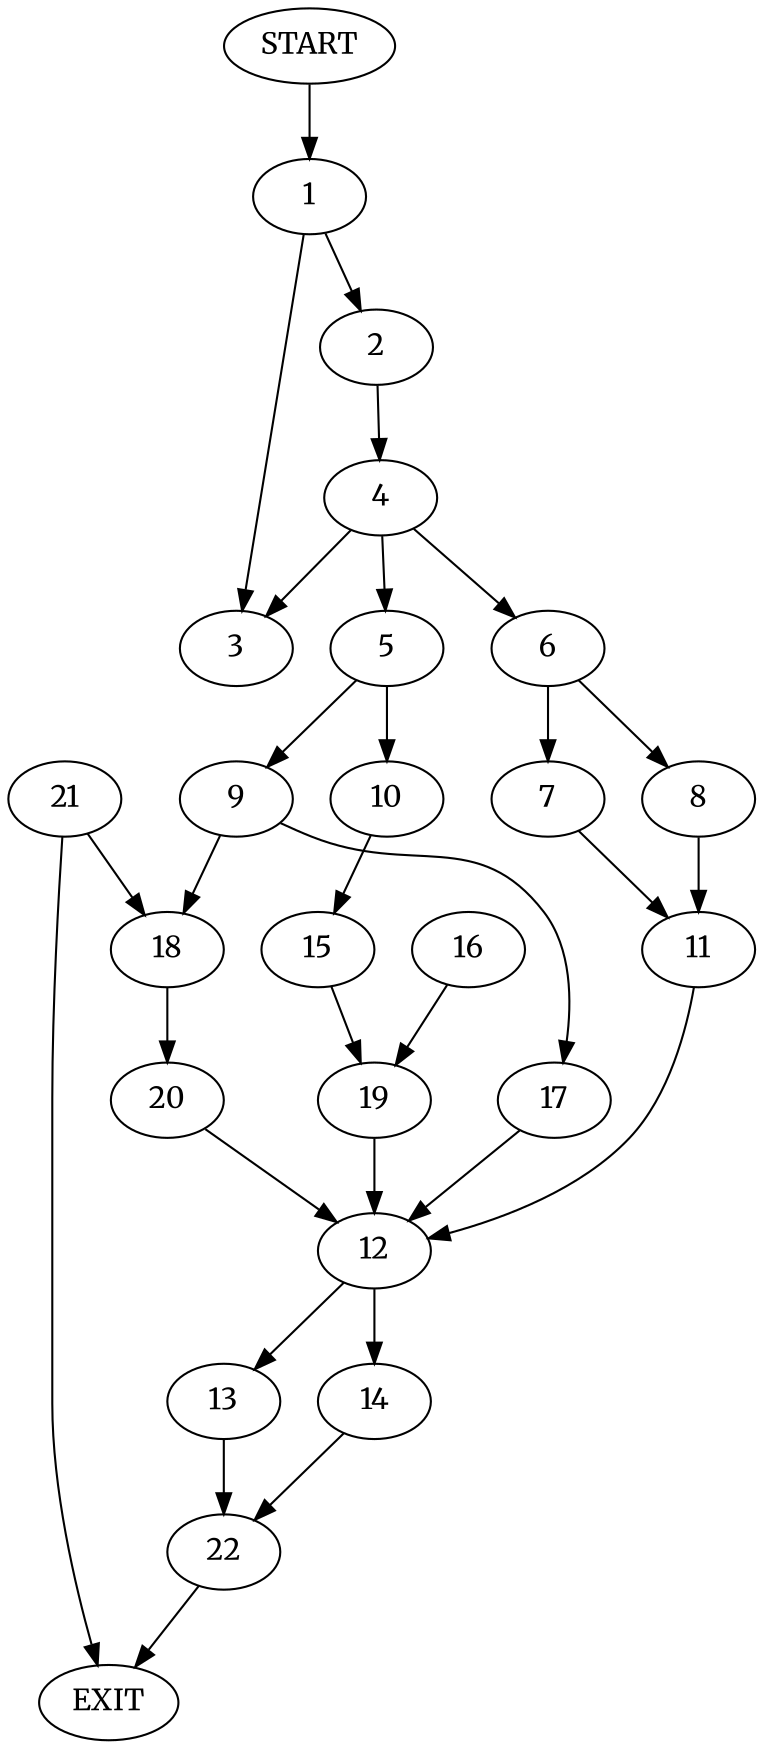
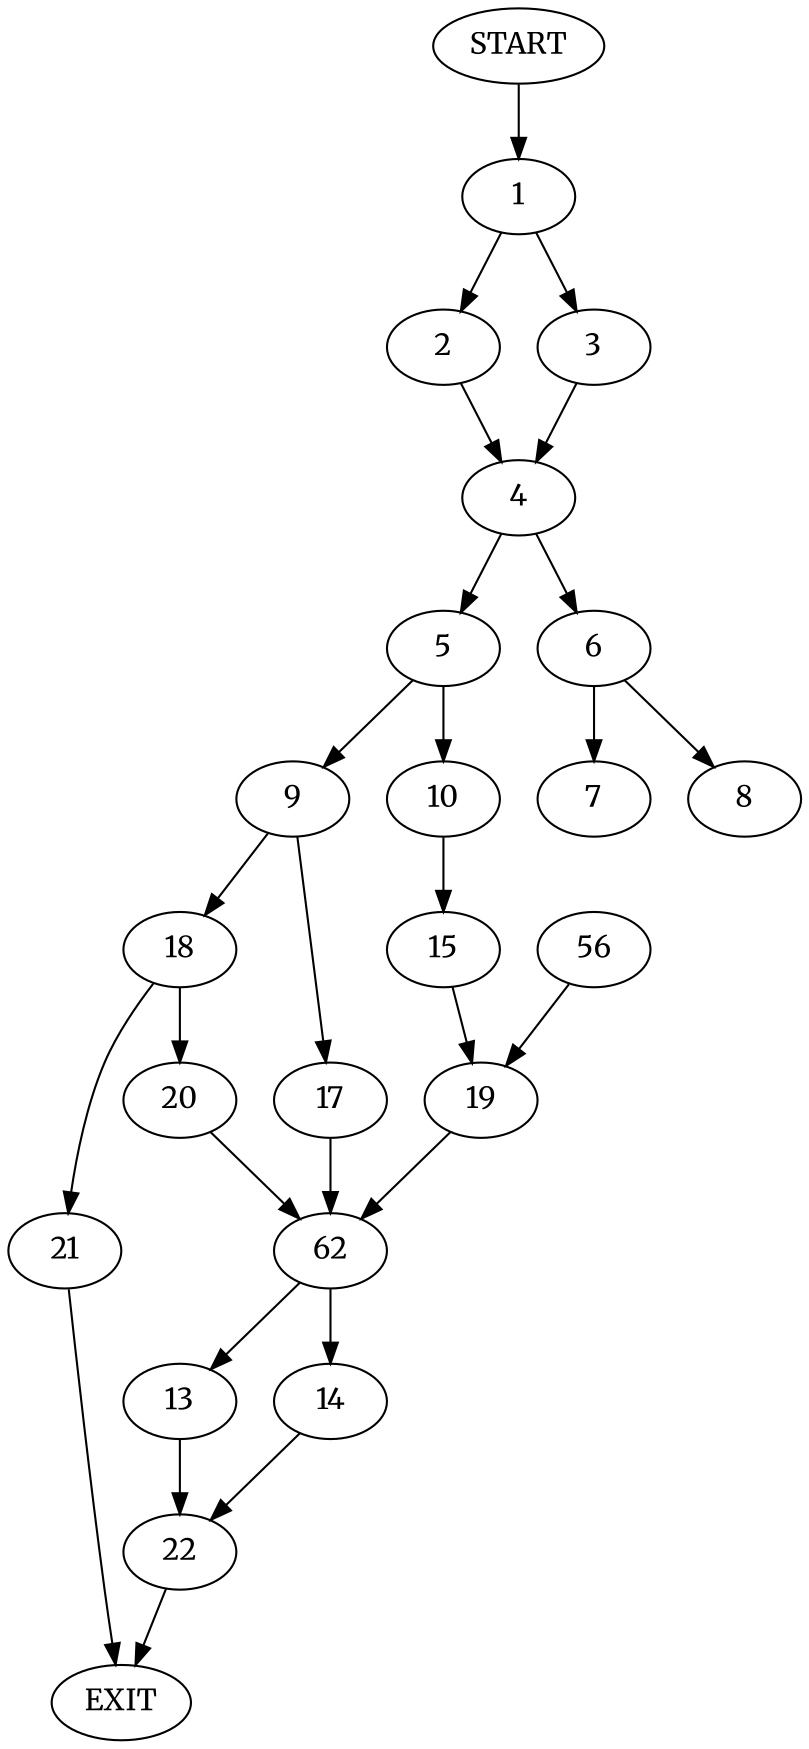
edge "4" -> "3": reversed
edge "21" -> "18": reversed
node "16": label "16" -> "56"
node "11": removed
node "12": label "12" -> "62"
